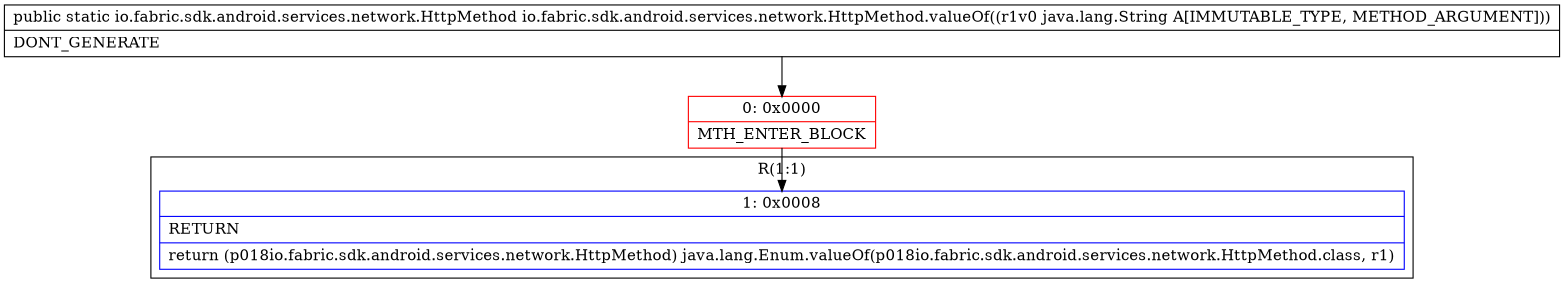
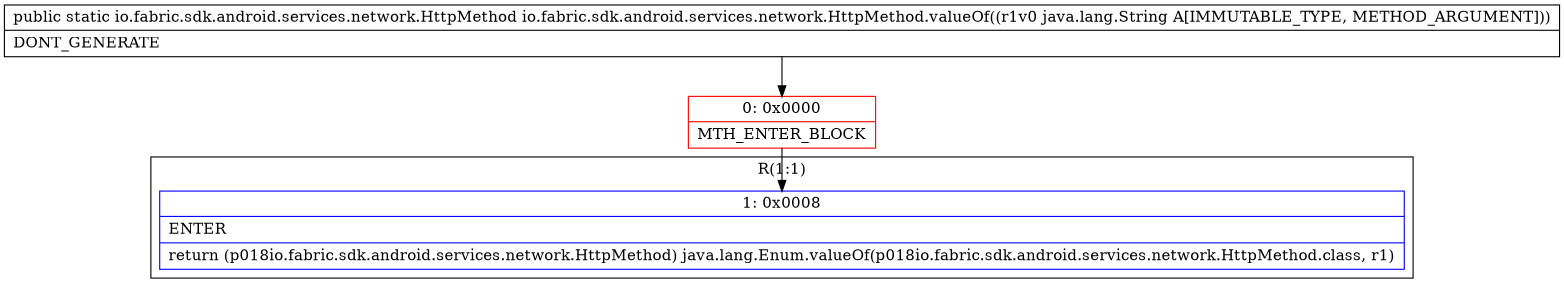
node "1: 0x0008": text "RETURN" -> "ENTER"
